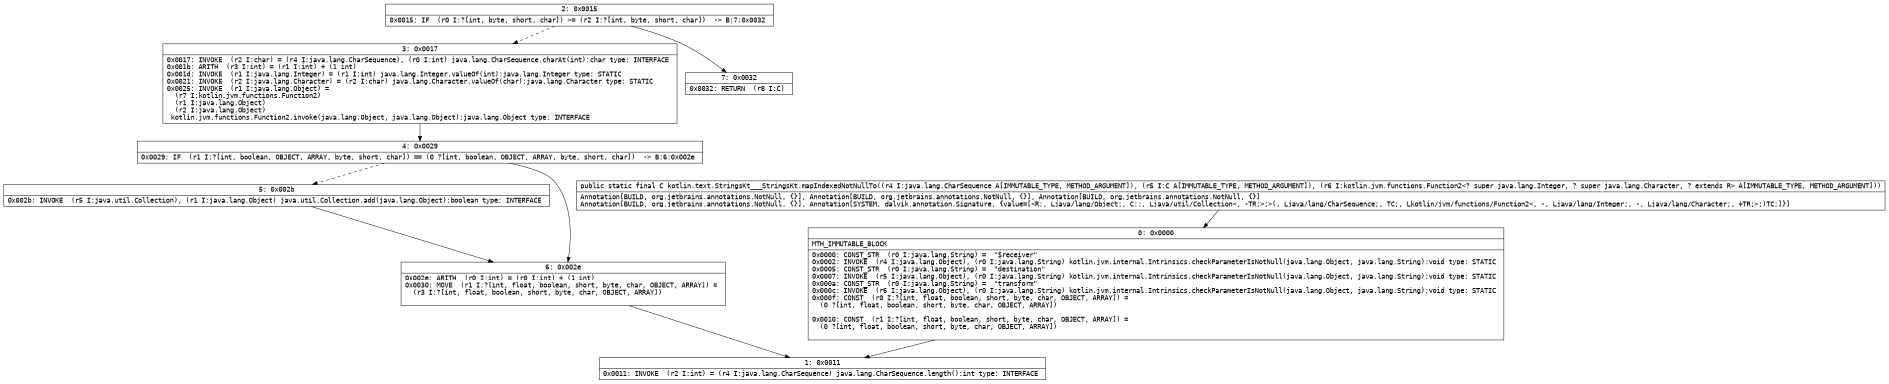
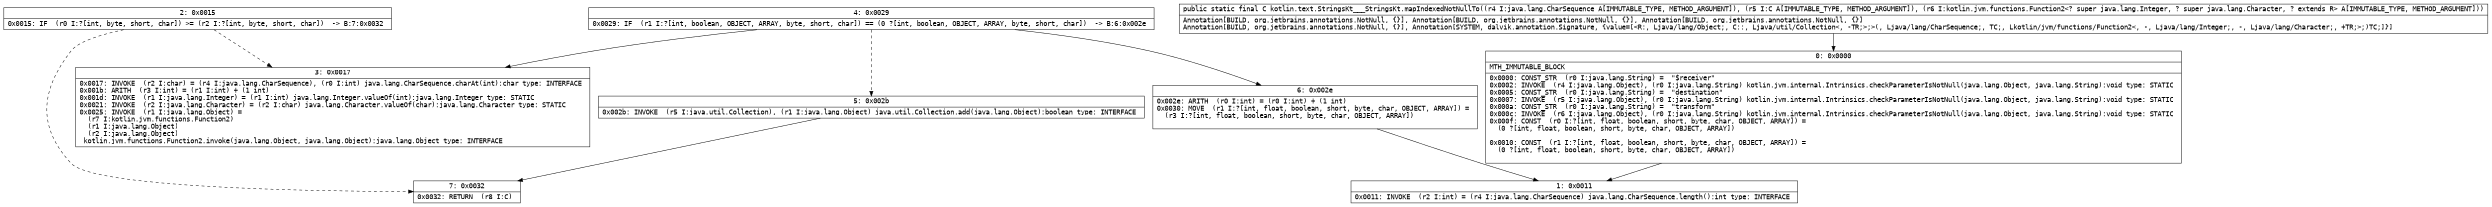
edge "2: 0x0015" -> "7: 0x0032": style solid -> dashed
edge "3: 0x0017" -> "4: 0x0029": reversed
edge "5: 0x002b" -> "6: 0x002e": now "5: 0x002b" -> "7: 0x0032"
